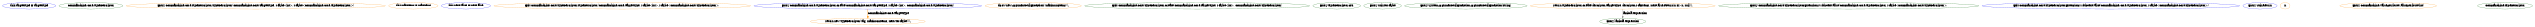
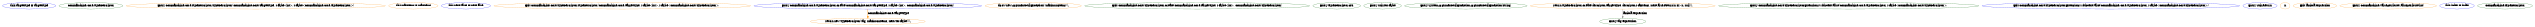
node "Exit lambda expression": added
node "this.index = index": added
node "Entry lambda expression": label "Entry lambda expression" -> "Entry tag expression"
